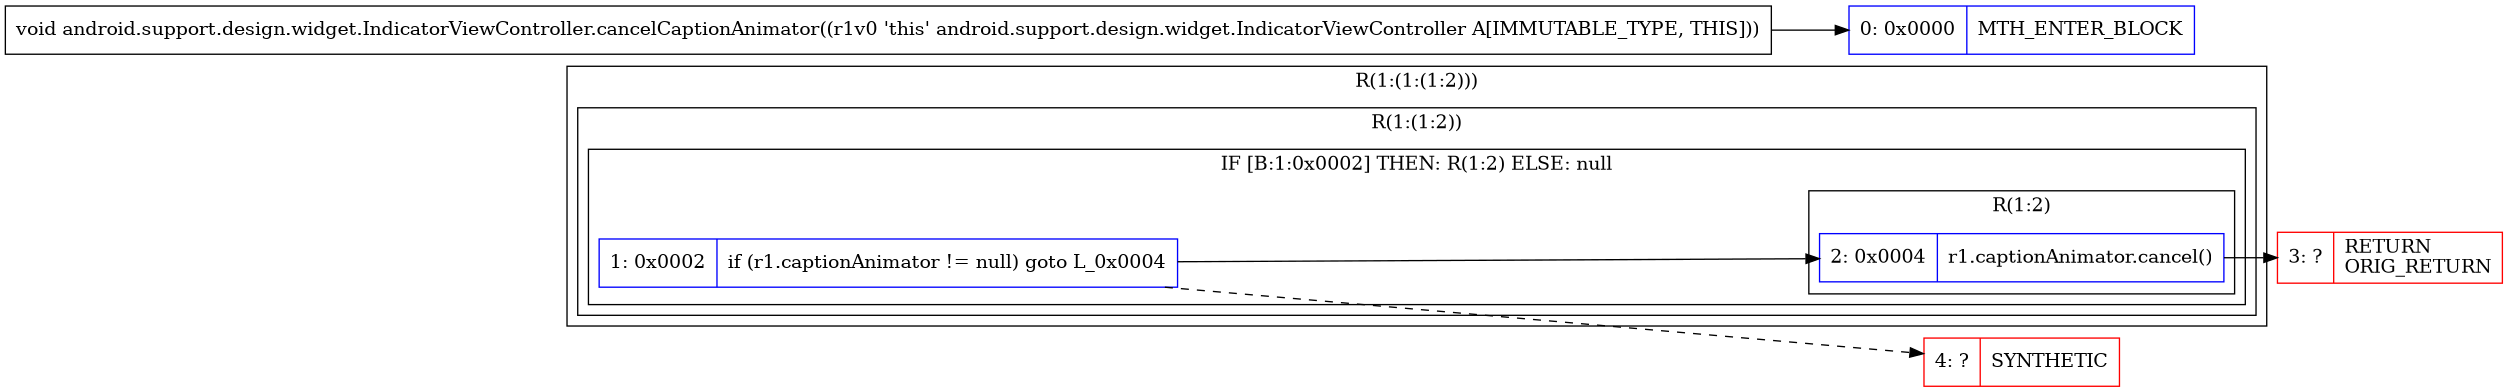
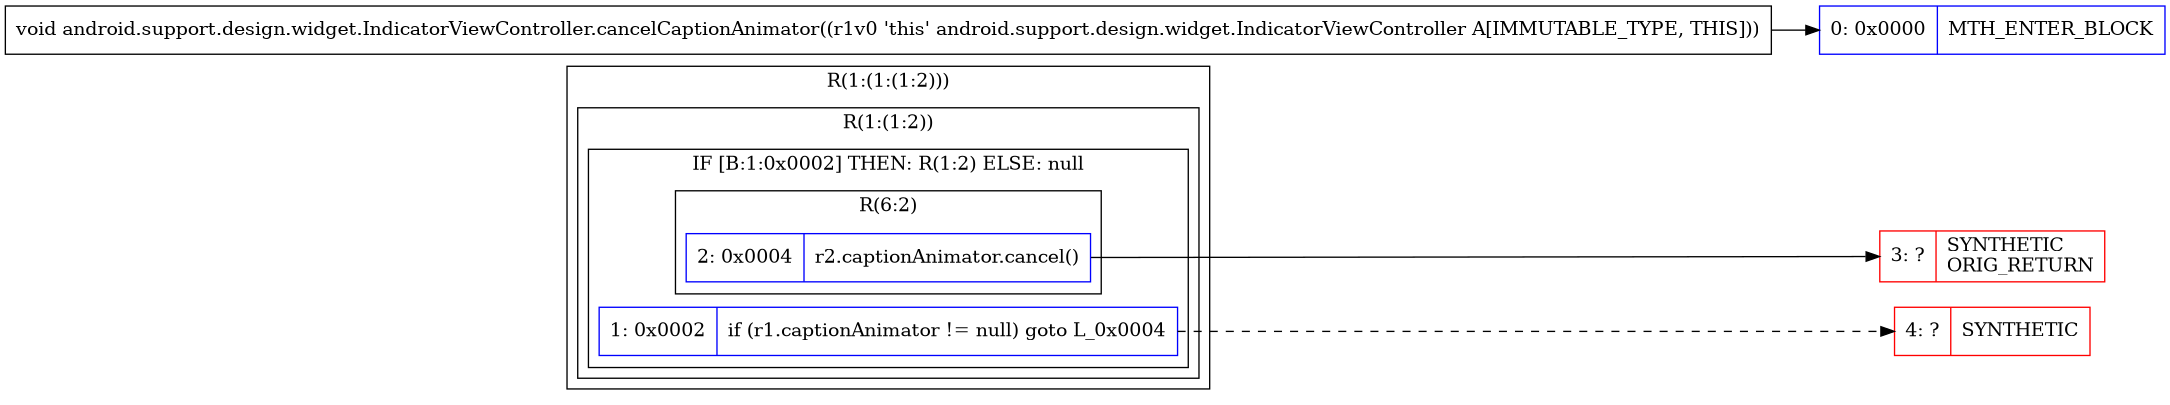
cluster "R(1:2)": label "R(1:2)" -> "R(6:2)"
node "3: ?": text "RETURN" -> "SYNTHETIC"
node "2: 0x0004": text "r1.captionAnimator.cancel()" -> "r2.captionAnimator.cancel()"
edge "1: 0x0002" -> "2: 0x0004": removed
